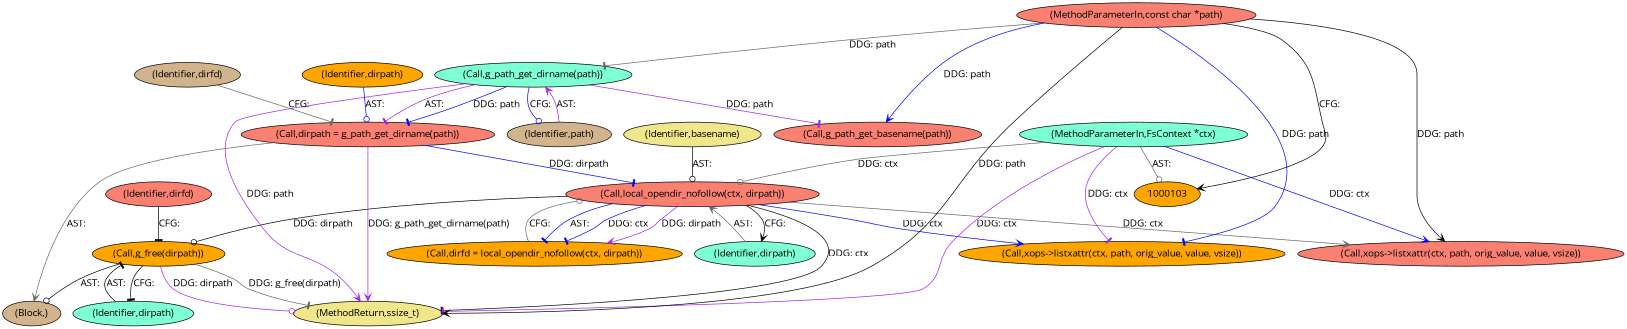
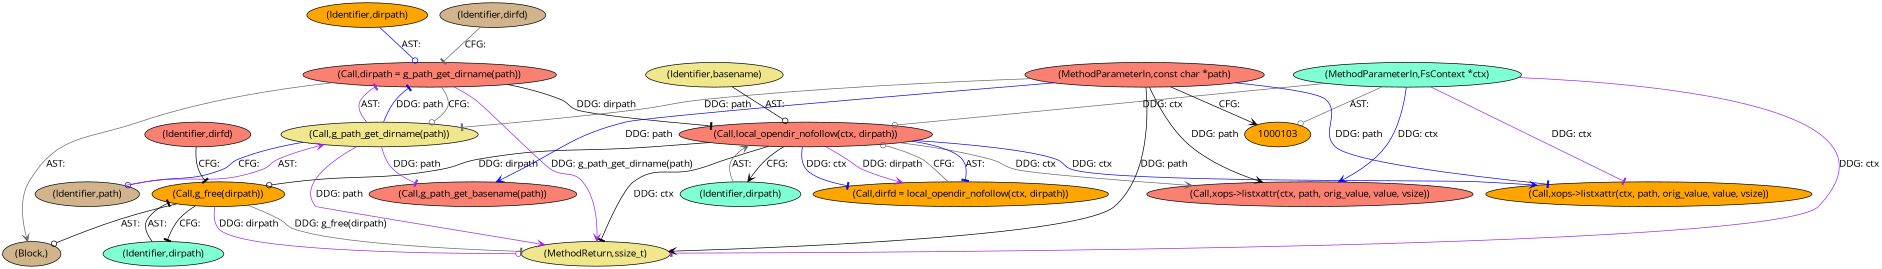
node "(Call,g_path_get_dirname(path))": fillcolor aquamarine -> khaki
edge "(Call,dirpath = g_path_get_dirname(path))" -> "(Call,g_path_get_dirname(path))": added, label "CFG:"
edge "(Call,dirpath = g_path_get_dirname(path))" -> "(Call,local_opendir_nofollow(ctx, dirpath))": color blue -> black
